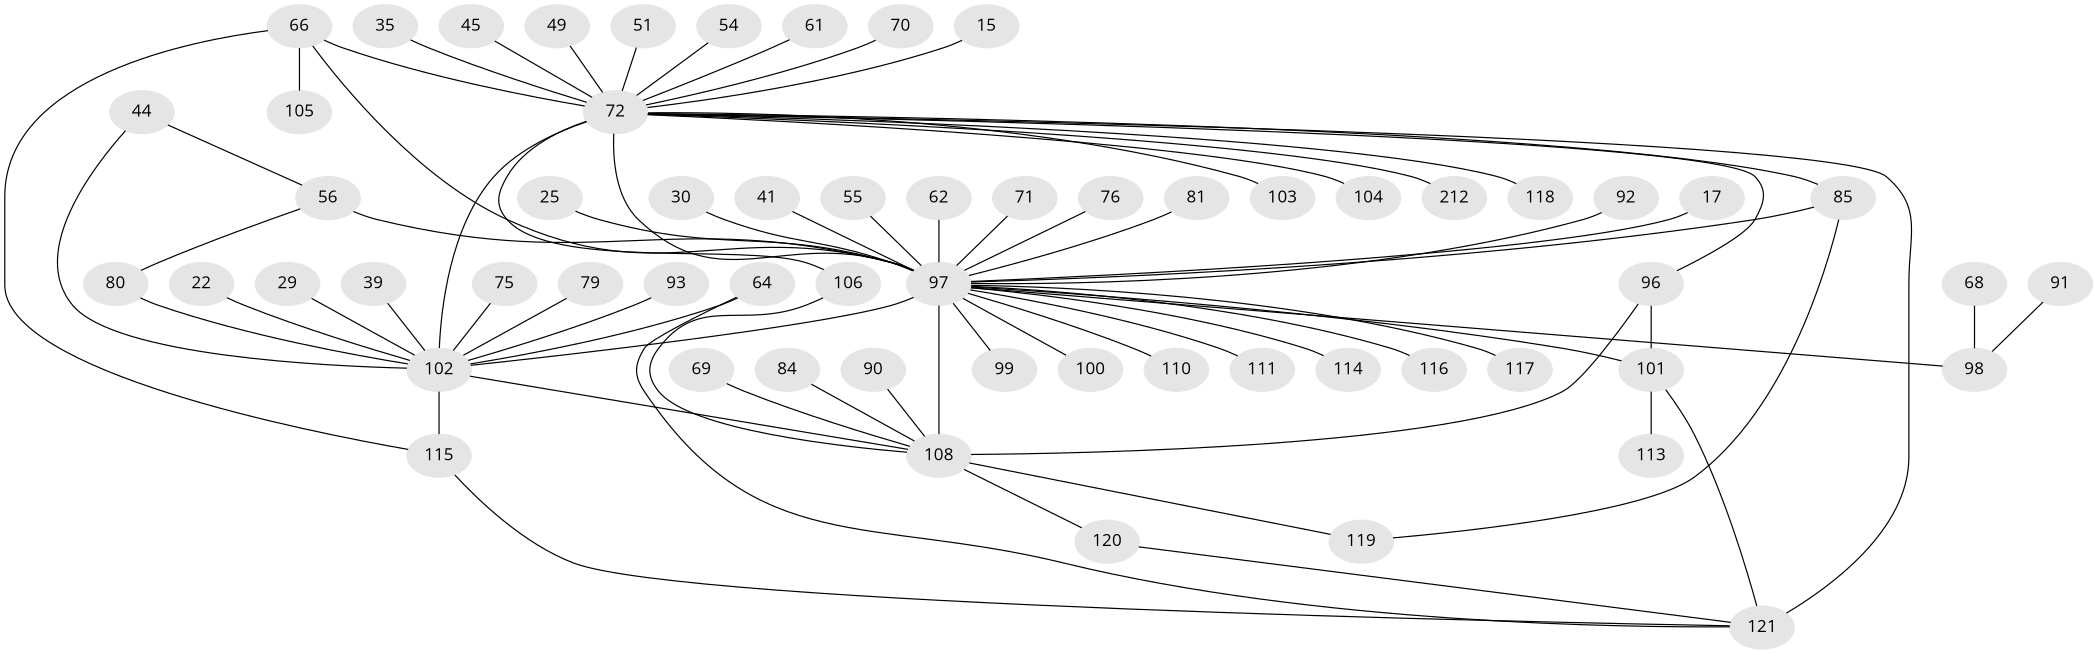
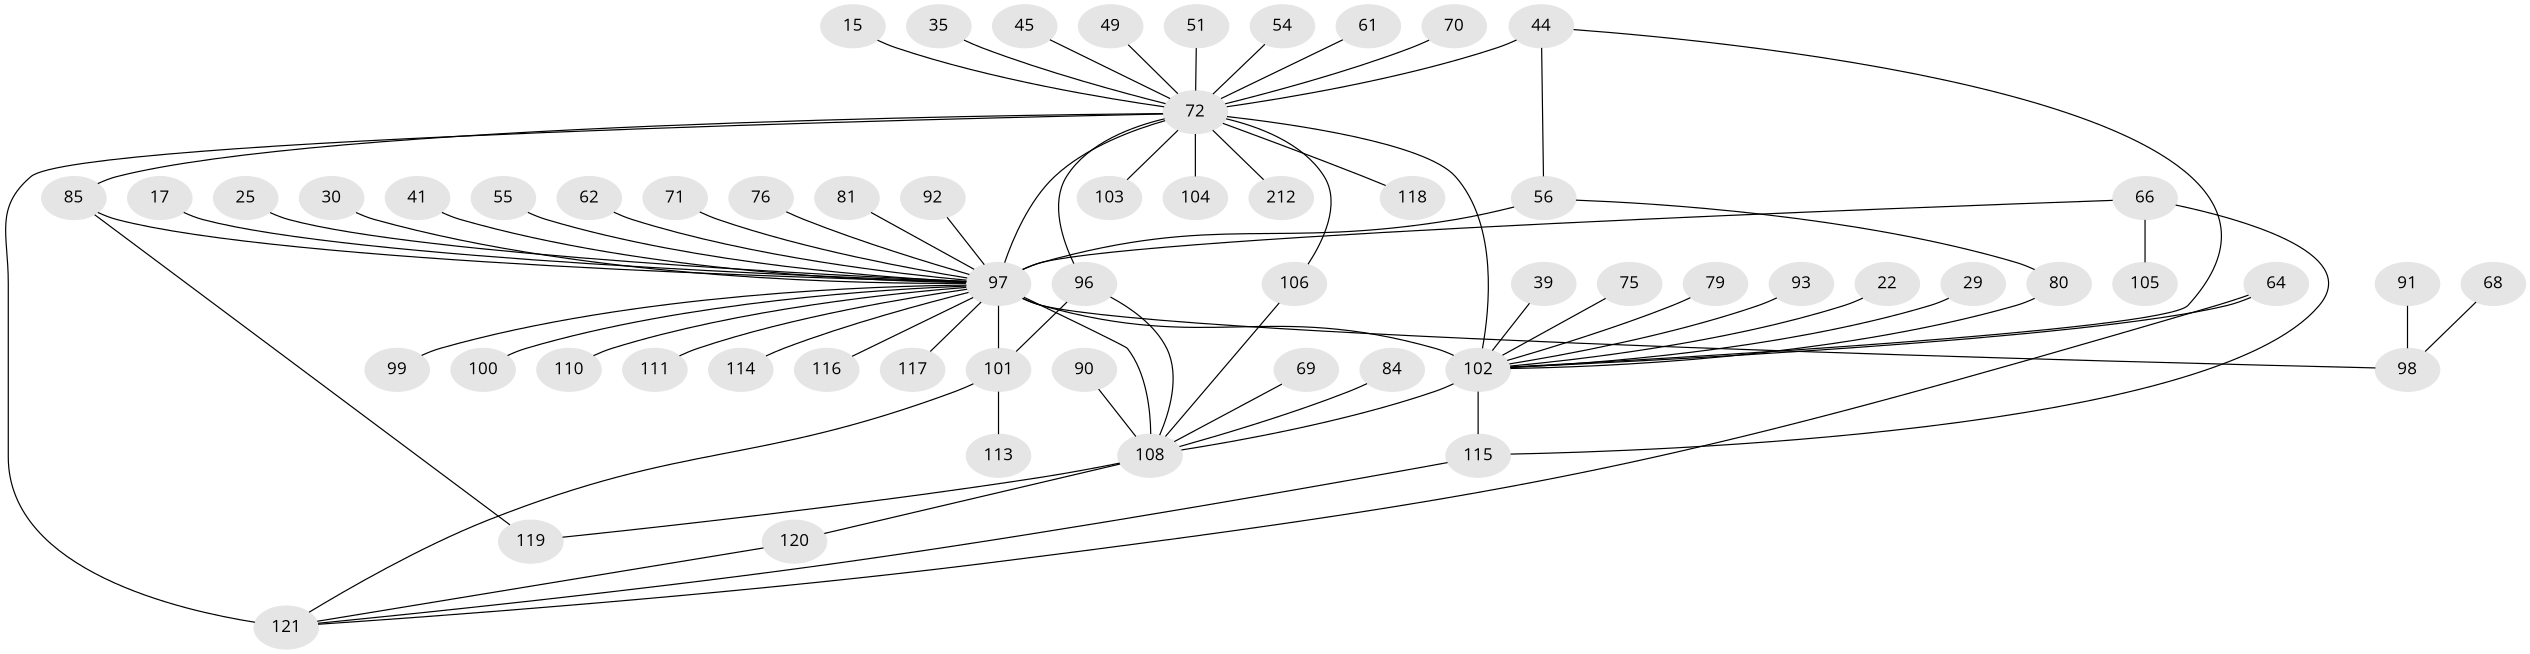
edge "66" -- "72": now "44" -- "72"
